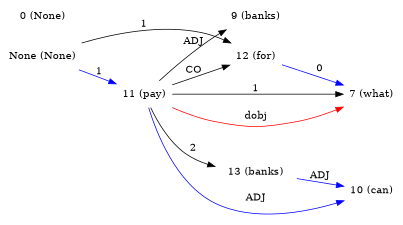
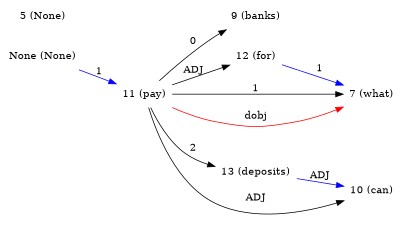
node "0 (None)": label "0 (None)" -> "5 (None)"
edge "None (None)" -> "12 (for)": removed, label "1"
edge "11 (pay)" -> "9 (banks)": label "ADJ" -> "0"
edge "12 (for)" -> "7 (what)": label "0" -> "1"
edge "11 (pay)" -> "12 (for)": label "CO" -> "ADJ"
node "13 (banks)": label "13 (banks)" -> "13 (deposits)"
edge "11 (pay)" -> "10 (can)": color blue -> black
